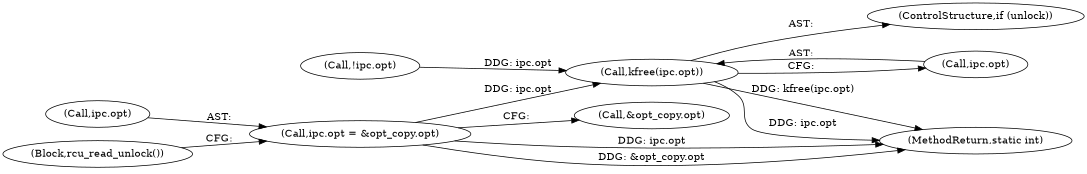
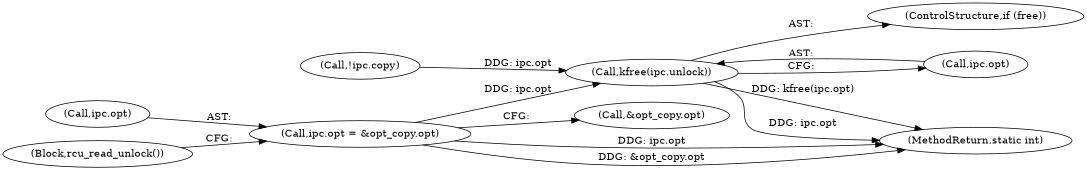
node "(ControlStructure,if (unlock))": label "(ControlStructure,if (unlock))" -> "(ControlStructure,if (free))"
node "(Call,!ipc.opt)": label "(Call,!ipc.opt)" -> "(Call,!ipc.copy)"
node "(Call,kfree(ipc.opt))": label "(Call,kfree(ipc.opt))" -> "(Call,kfree(ipc.unlock))"
